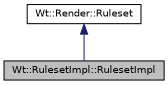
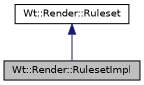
node "Wt::RulesetImpl::RulesetImpl": label "Wt::RulesetImpl::RulesetImpl" -> "Wt::Render::RulesetImpl"
